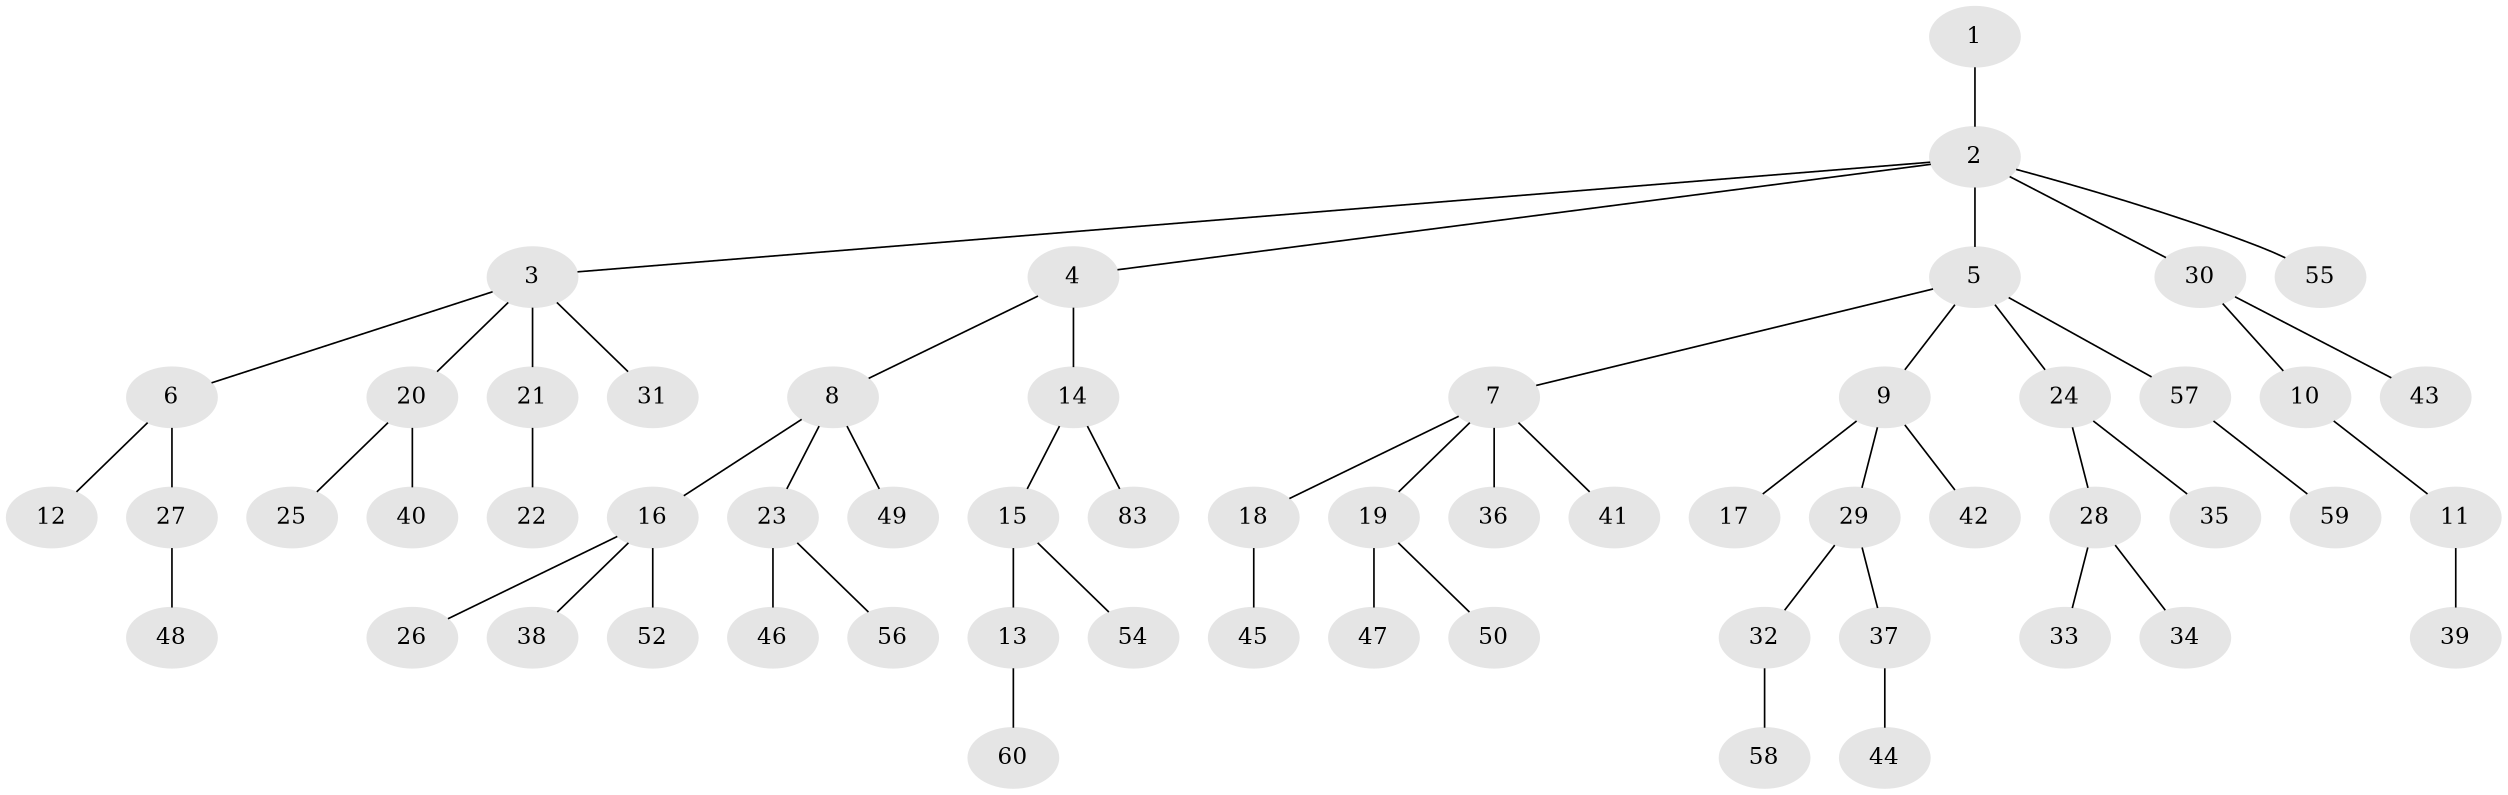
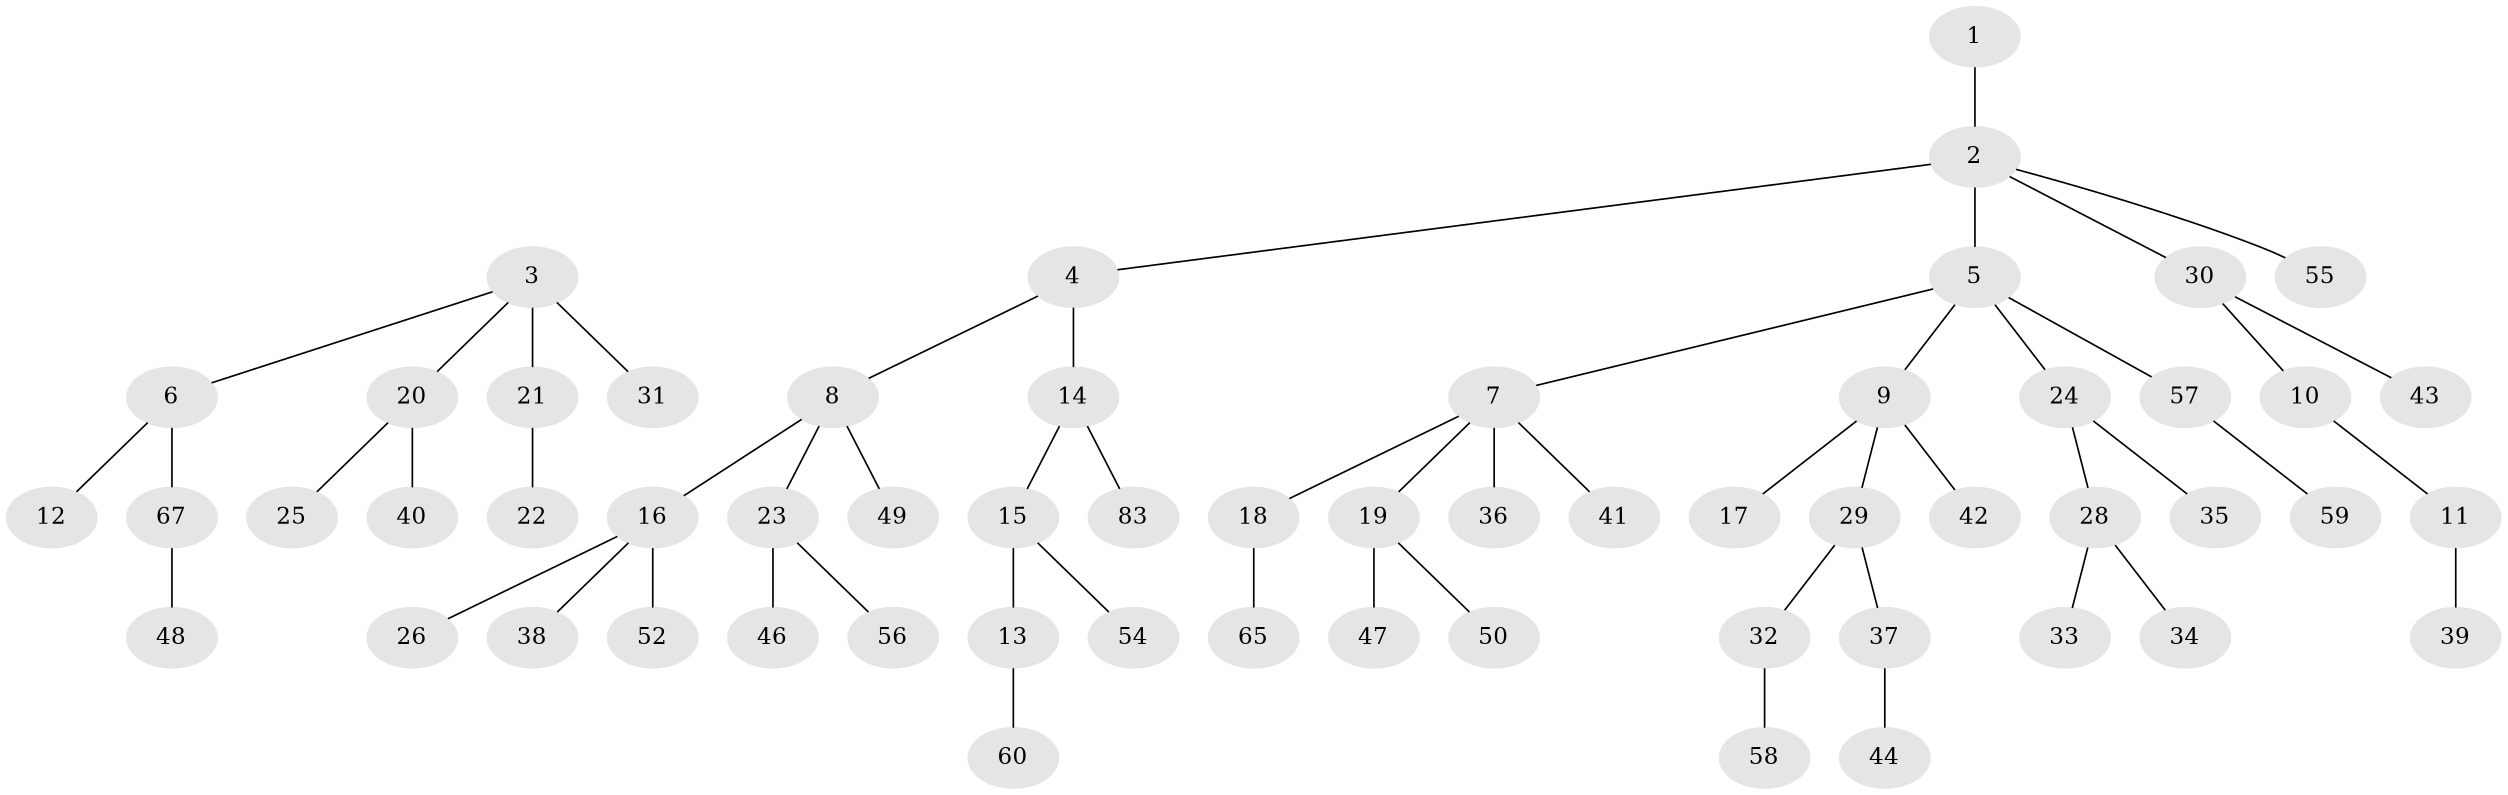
edge "2" -- "3": removed
node "27": label "27" -> "67"
node "45": label "45" -> "65"
